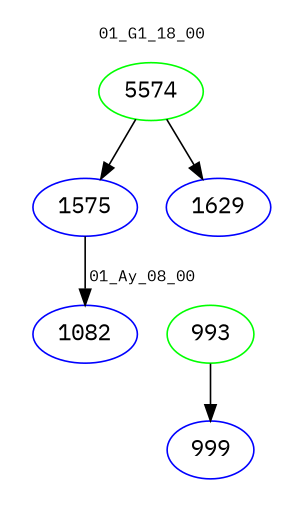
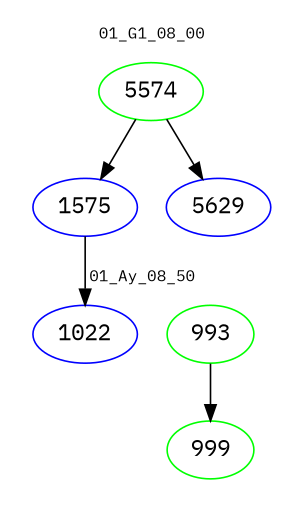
cluster "01_G1_18_00": label "01_G1_18_00" -> "01_G1_08_00"
node "1629": label "1629" -> "5629"
cluster "01_Ay_08_00": label "01_Ay_08_00" -> "01_Ay_08_50"
node "1082": label "1082" -> "1022"
node "999": color blue -> green
